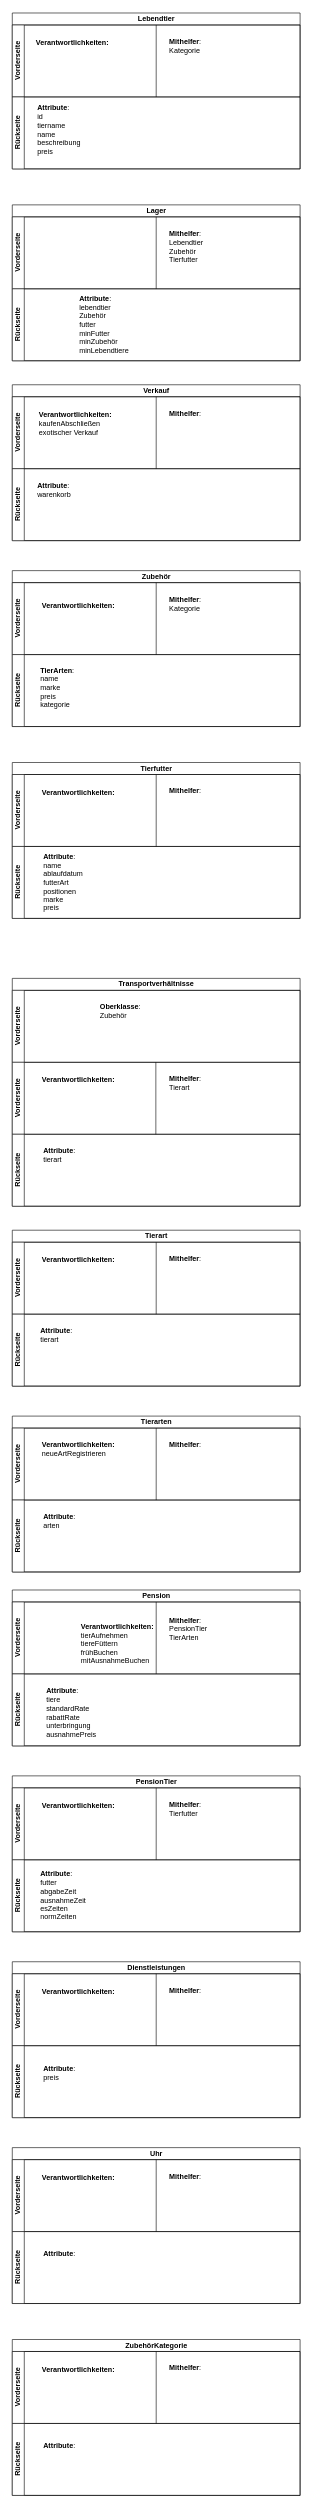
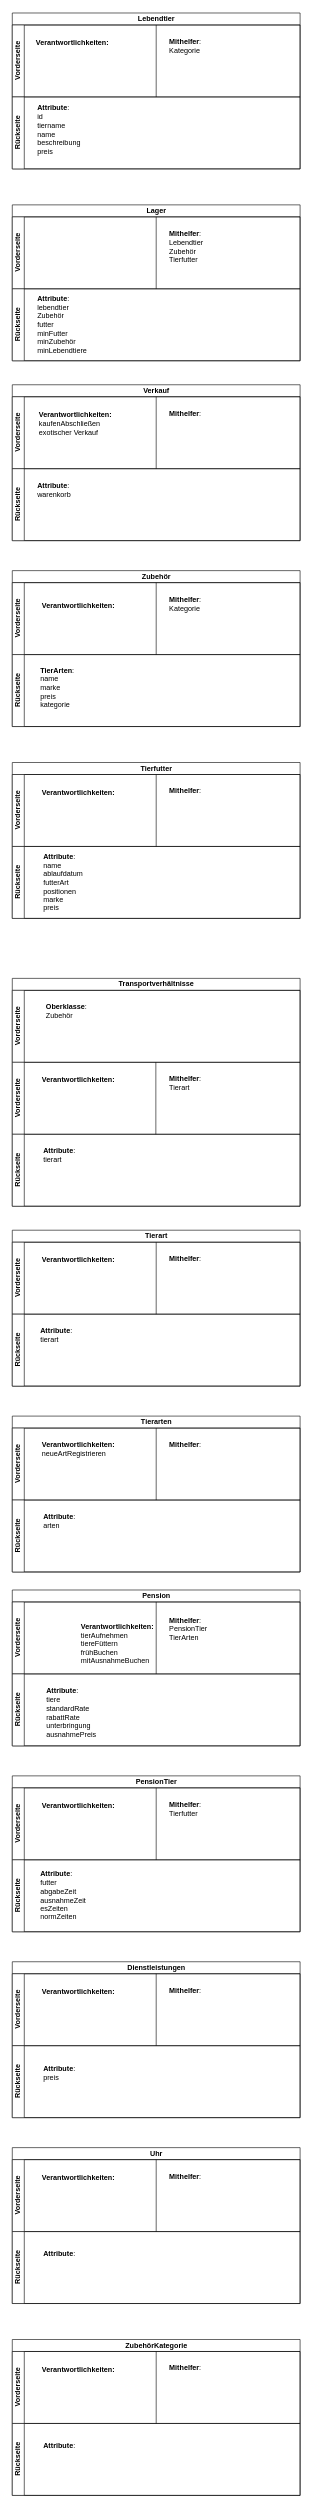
node "Attribute: lebendtier Zubehör futter minFutter minZubehör minLebendtiere": moved (108, 324) -> (66, 324)
node "Oberklasse: Zubehör": moved (120, 1011) -> (66, 1011)
